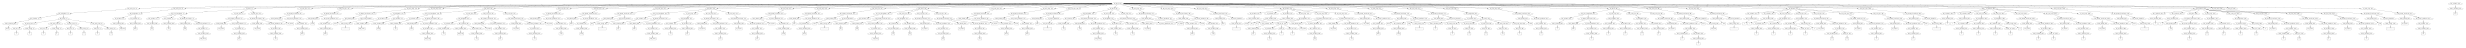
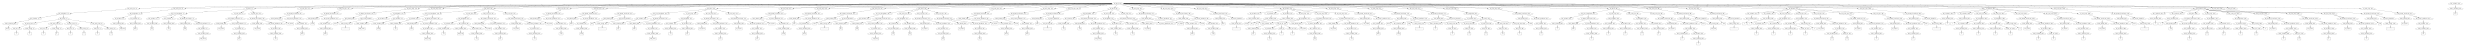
node "AST_eval_expr (26)": removed
